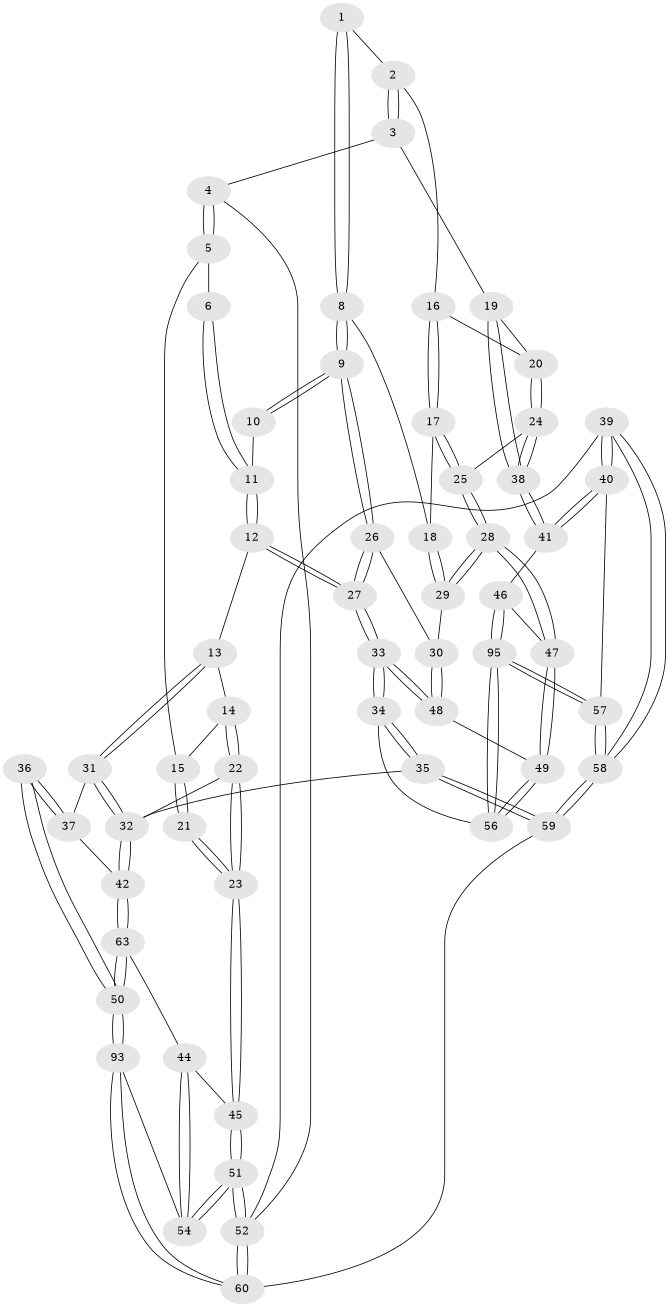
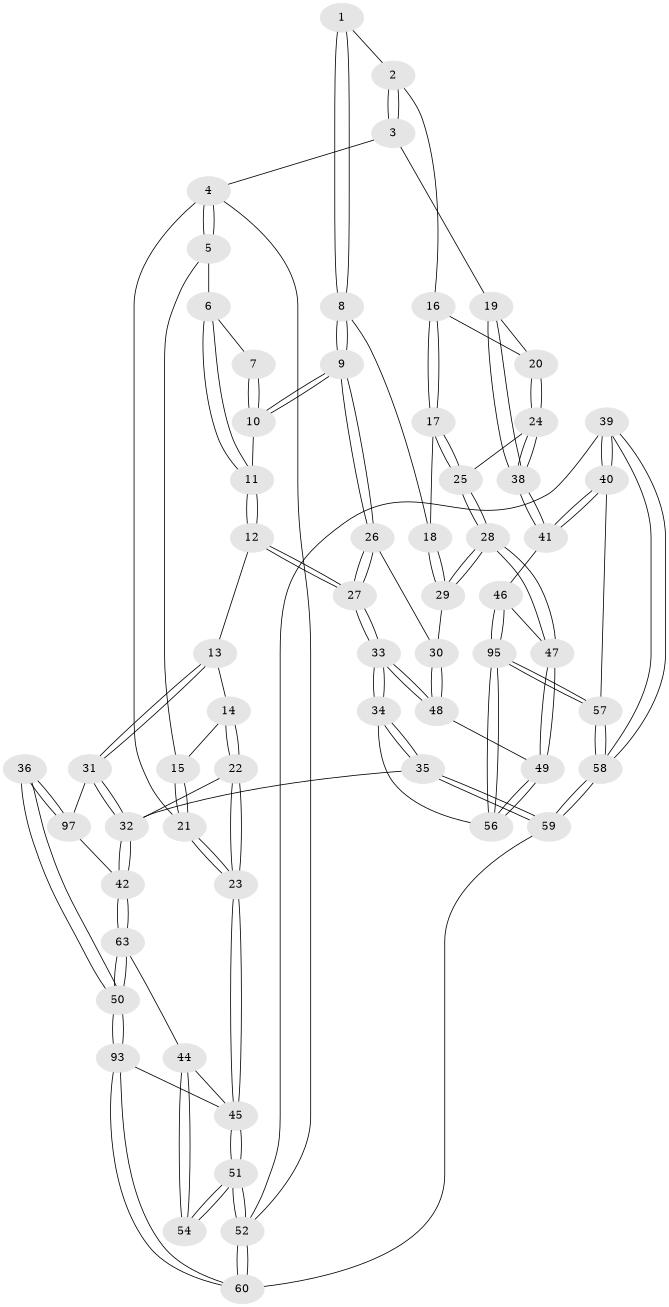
node "7": added
edge "4" -- "21": added
node "37": label "37" -> "97"
edge "93" -- "54": now "93" -- "45"
